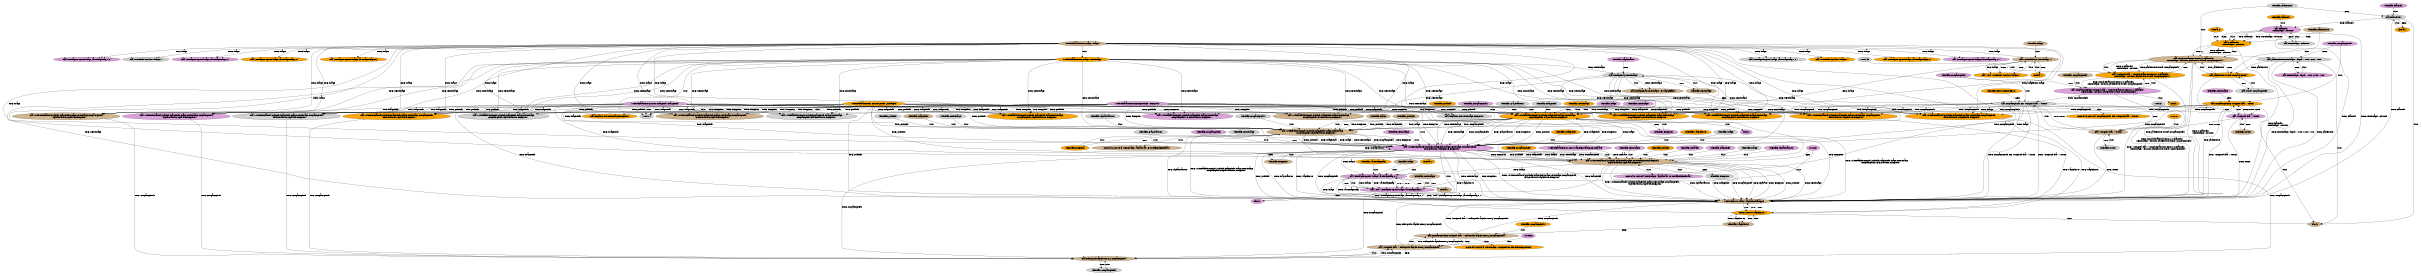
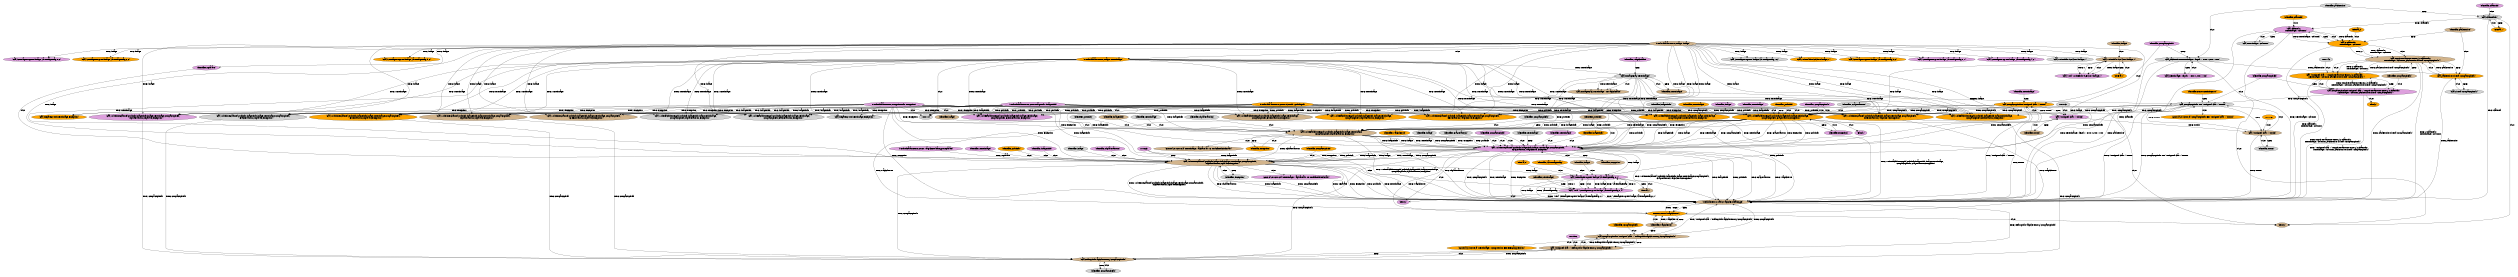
edge "(MethodParameterIn,Image *image)" -> "(MethodReturn,static MagickBooleanType)": now "(MethodParameterIn,Image *image)" -> "(Identifier,separate)"
node "(Call,(void) WriteBlobMSBShort(image,1))": fillcolor orange -> plum
